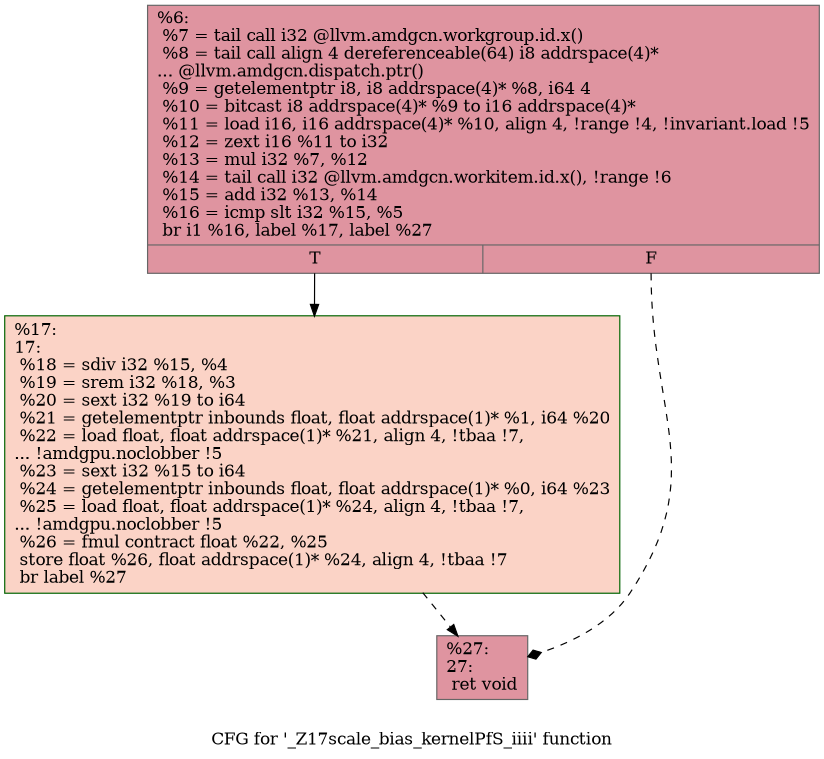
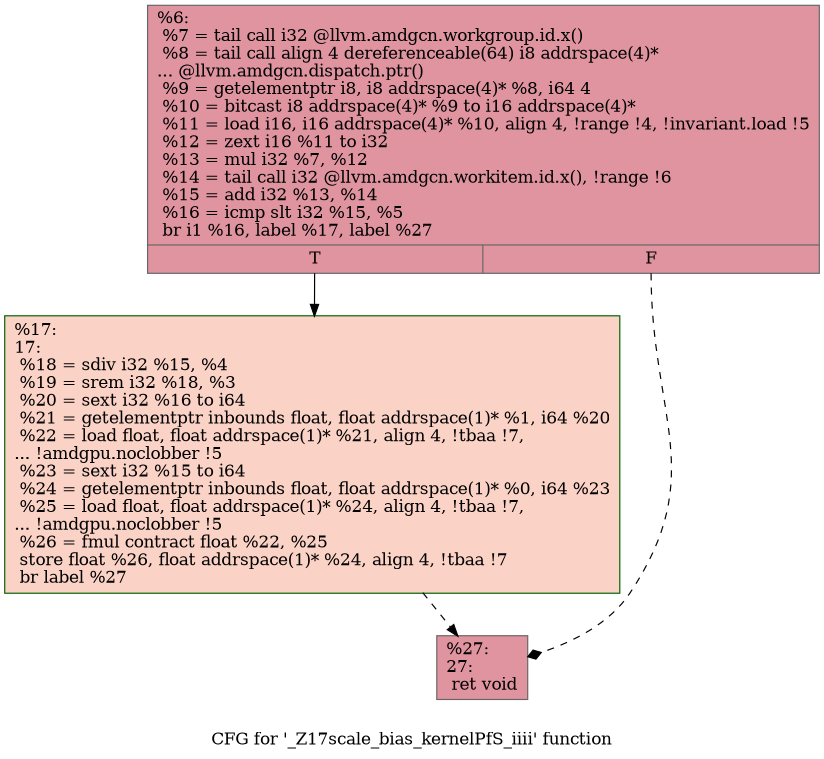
node "%17:": text "%20 = sext i32 %19 to i64" -> "%20 = sext i32 %16 to i64"
